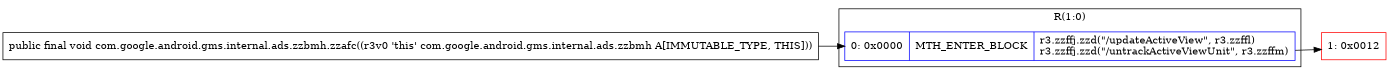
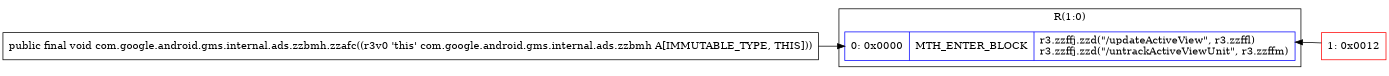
edge "0: 0x0000" -> "1: 0x0012": reversed
